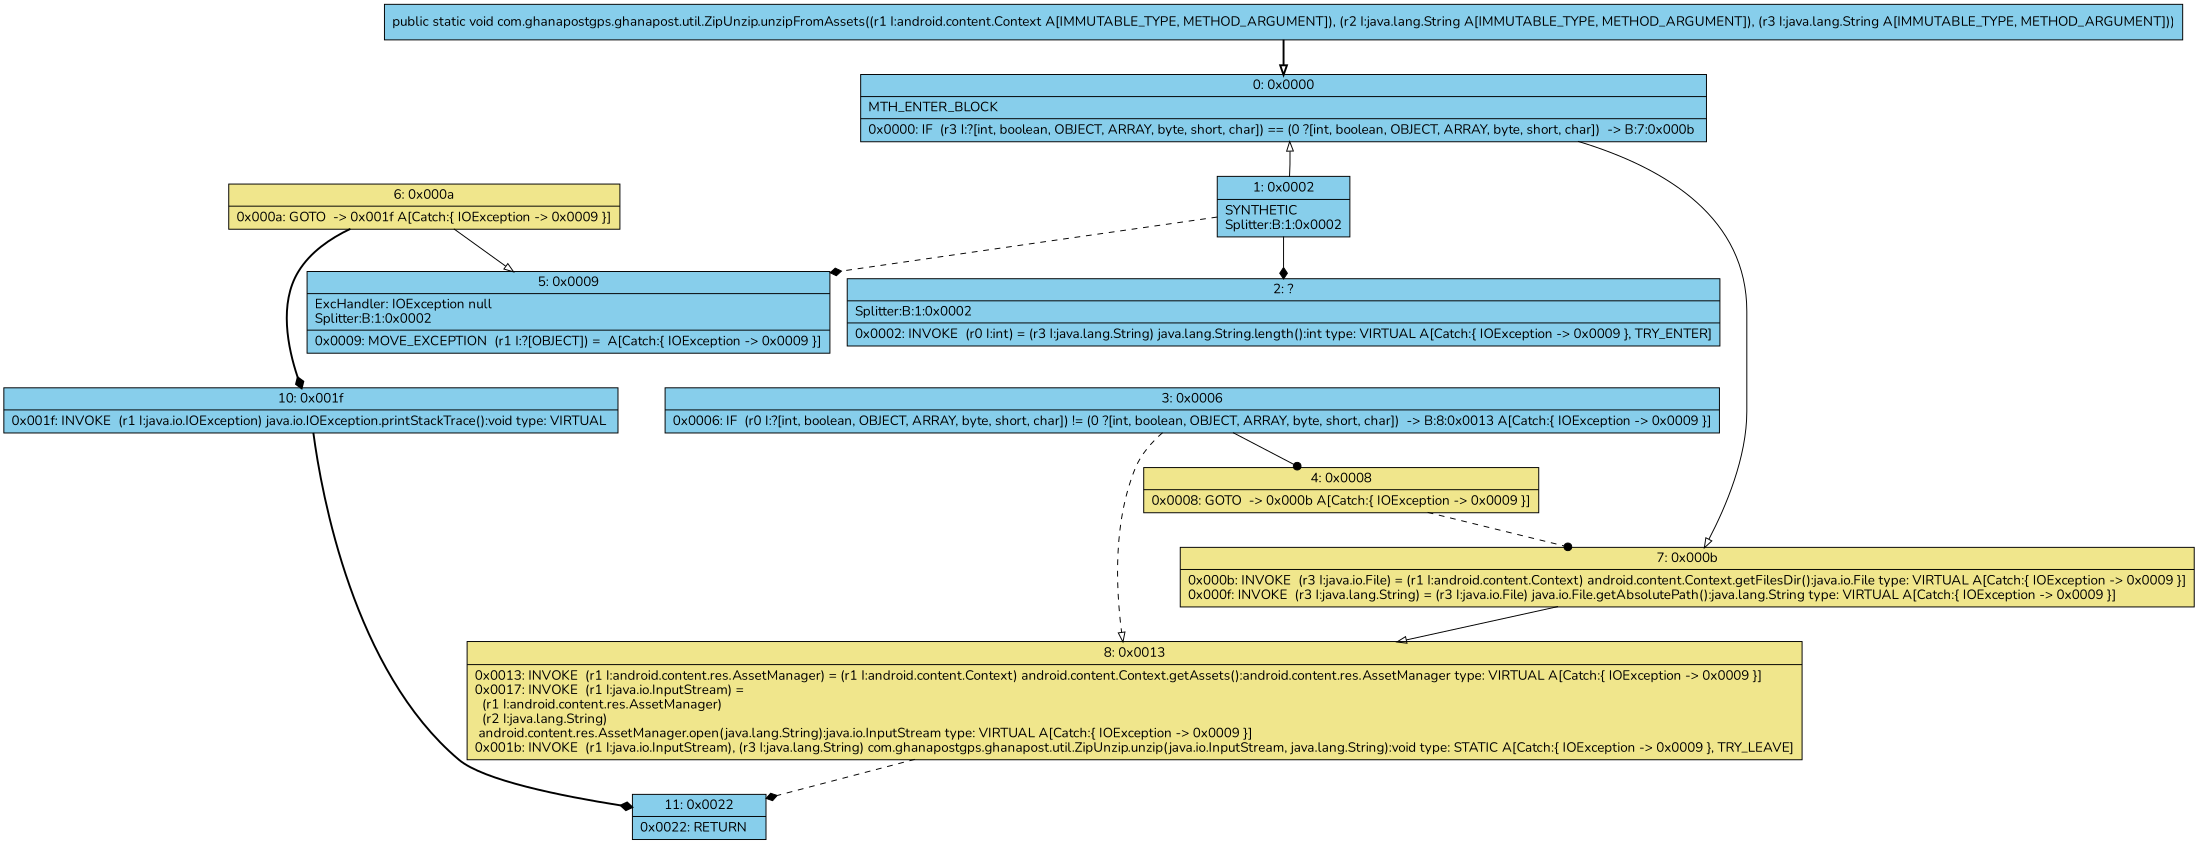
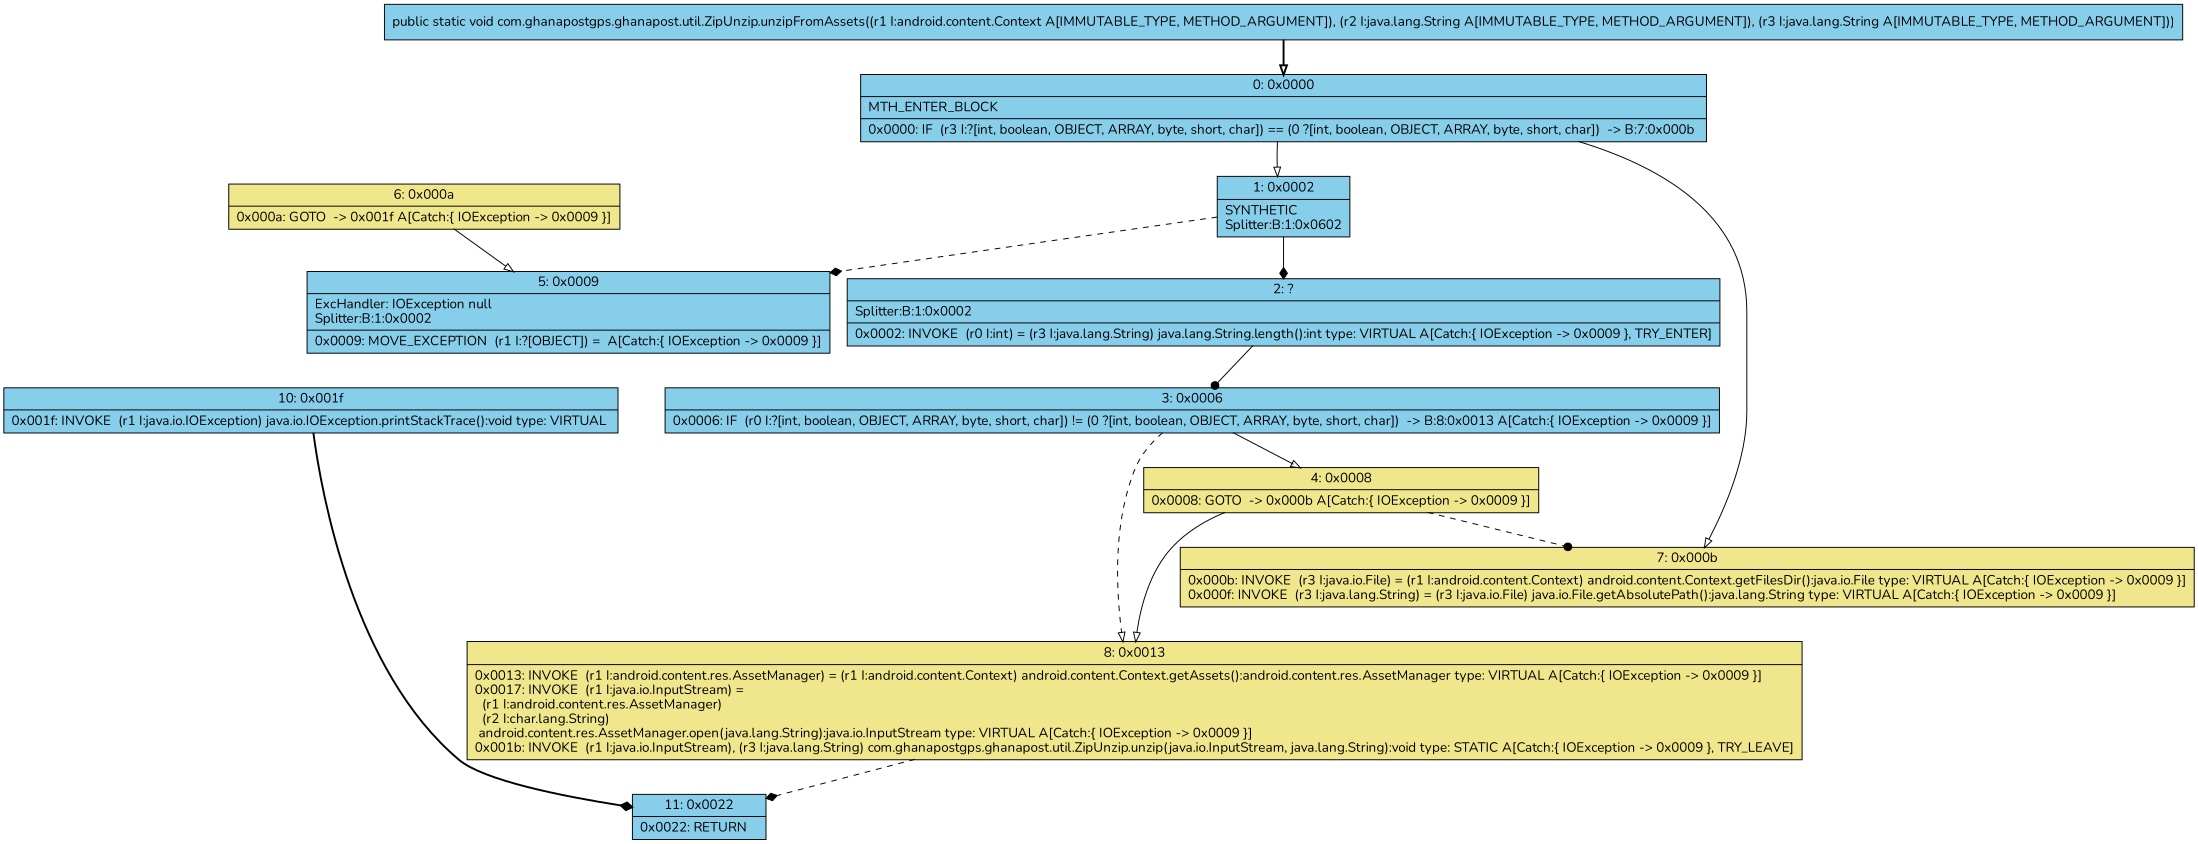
edge "1: 0x0002" -> "0: 0x0000": reversed
node "1: 0x0002": text "Splitter:B:1:0x0002" -> "Splitter:B:1:0x0602"
edge "6: 0x000a" -> "10: 0x001f": removed
edge "2: ?" -> "3: 0x0006": added
edge "3: 0x0006" -> "4: 0x0008": arrowhead dot -> onormal
edge "7: 0x000b" -> "8: 0x0013": now "4: 0x0008" -> "8: 0x0013"
node "8: 0x0013": text "(r2 I:java.lang.String)" -> "(r2 I:char.lang.String)"
